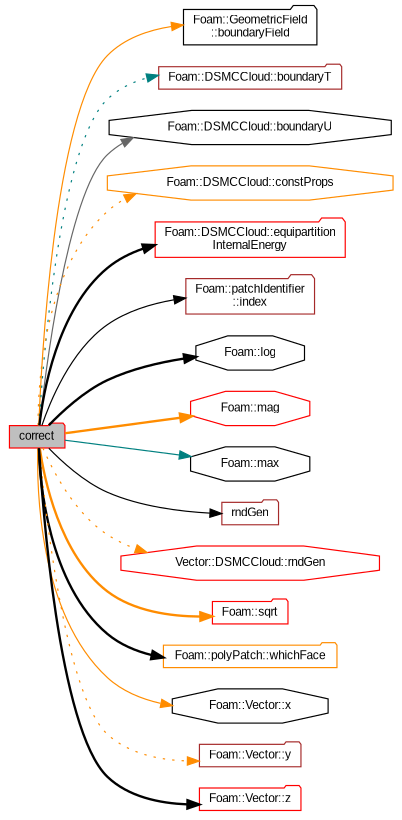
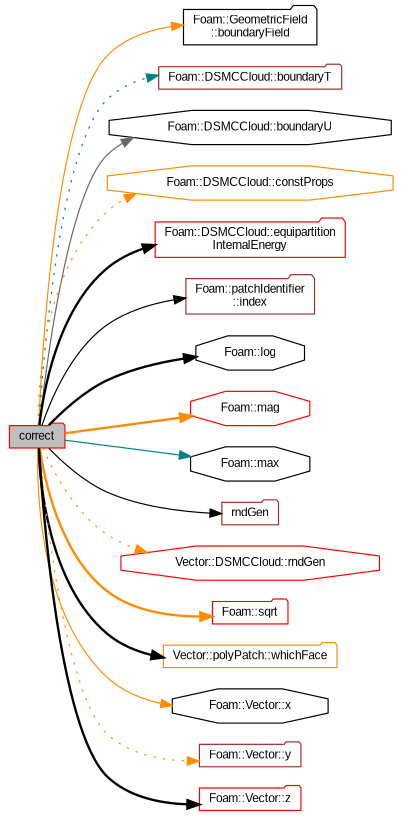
node "Foam::polyPatch::whichFace": label "Foam::polyPatch::whichFace" -> "Vector::polyPatch::whichFace"
